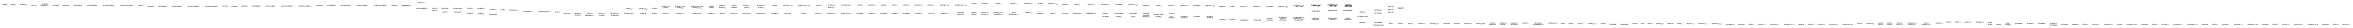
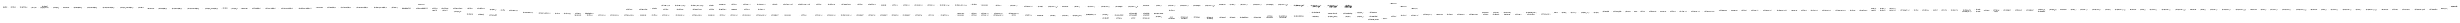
node "(<operator>.indirection,*(_DWORD *)(v16 + 28))": added
node "(<operator>.assignment,v18 = 1)": removed
node "(<operator>.indirection,*(_DWORD *)big_free)": removed
node "(<operator>.indirection,*(char **)(v16 + 40))": removed
